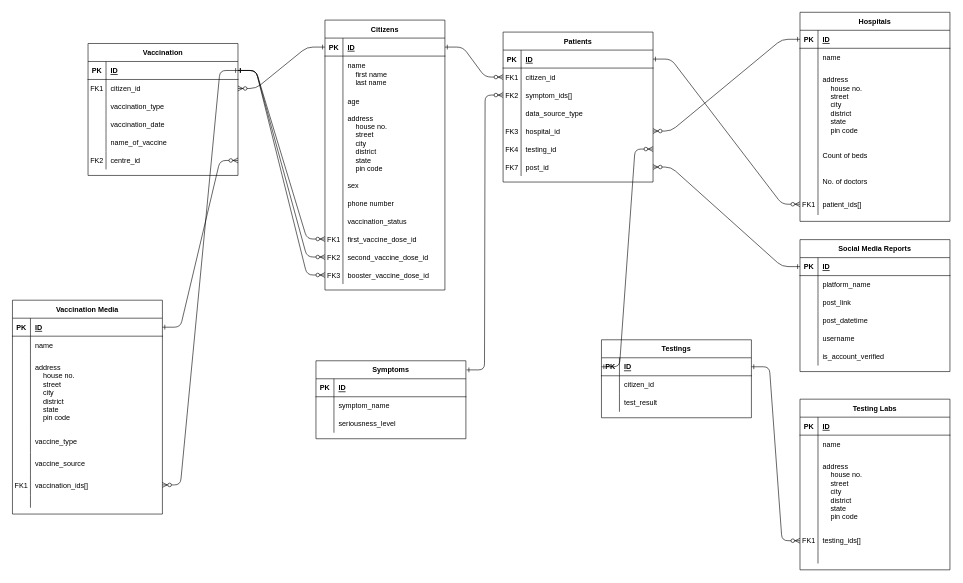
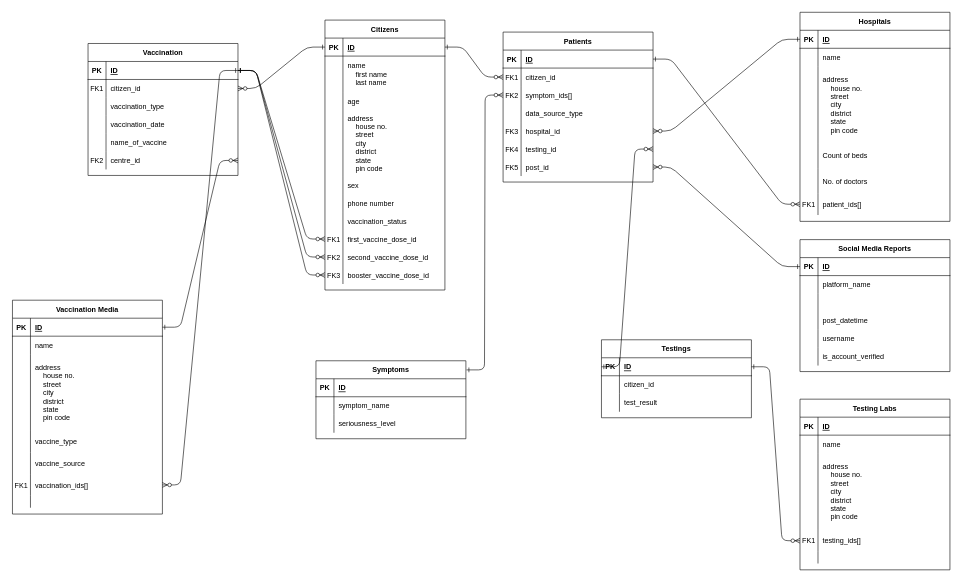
node "FK7": label "FK7" -> "FK5"
node "post_link": removed
